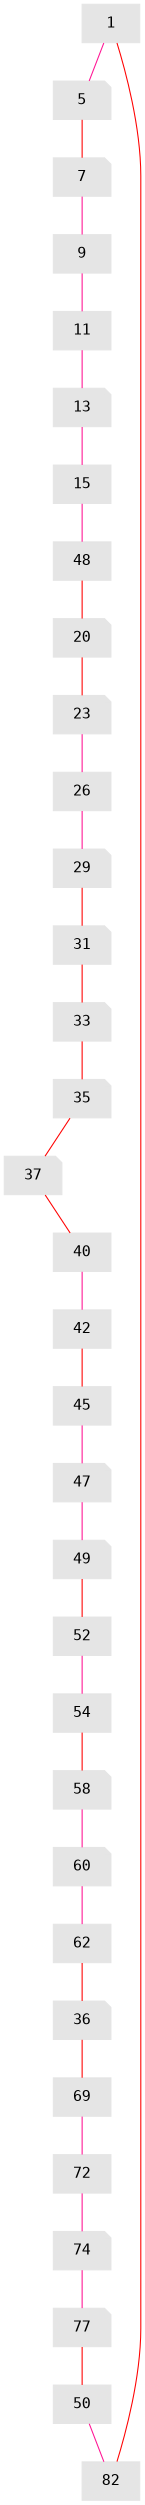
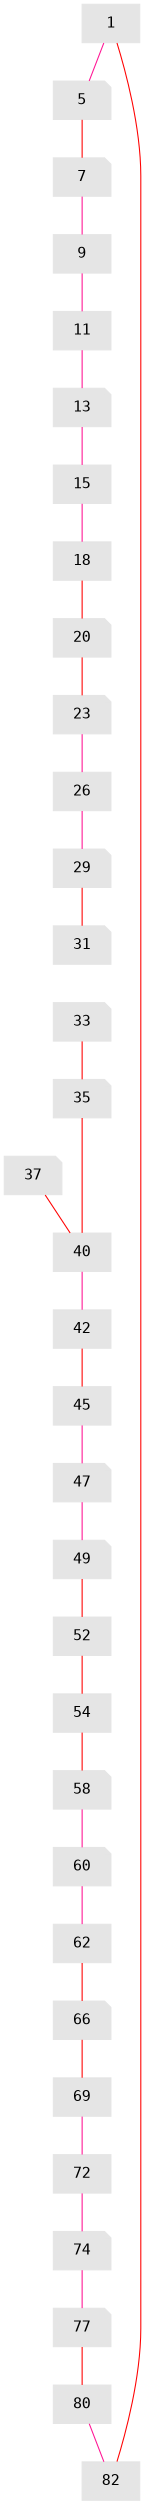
node "48": label "48" -> "18"
edge "31" -- "33": removed
edge "35" -- "37": now "35" -- "40"
edge "52" -- "54": color deeppink -> red
node "36": label "36" -> "66"
node "50": label "50" -> "80"
